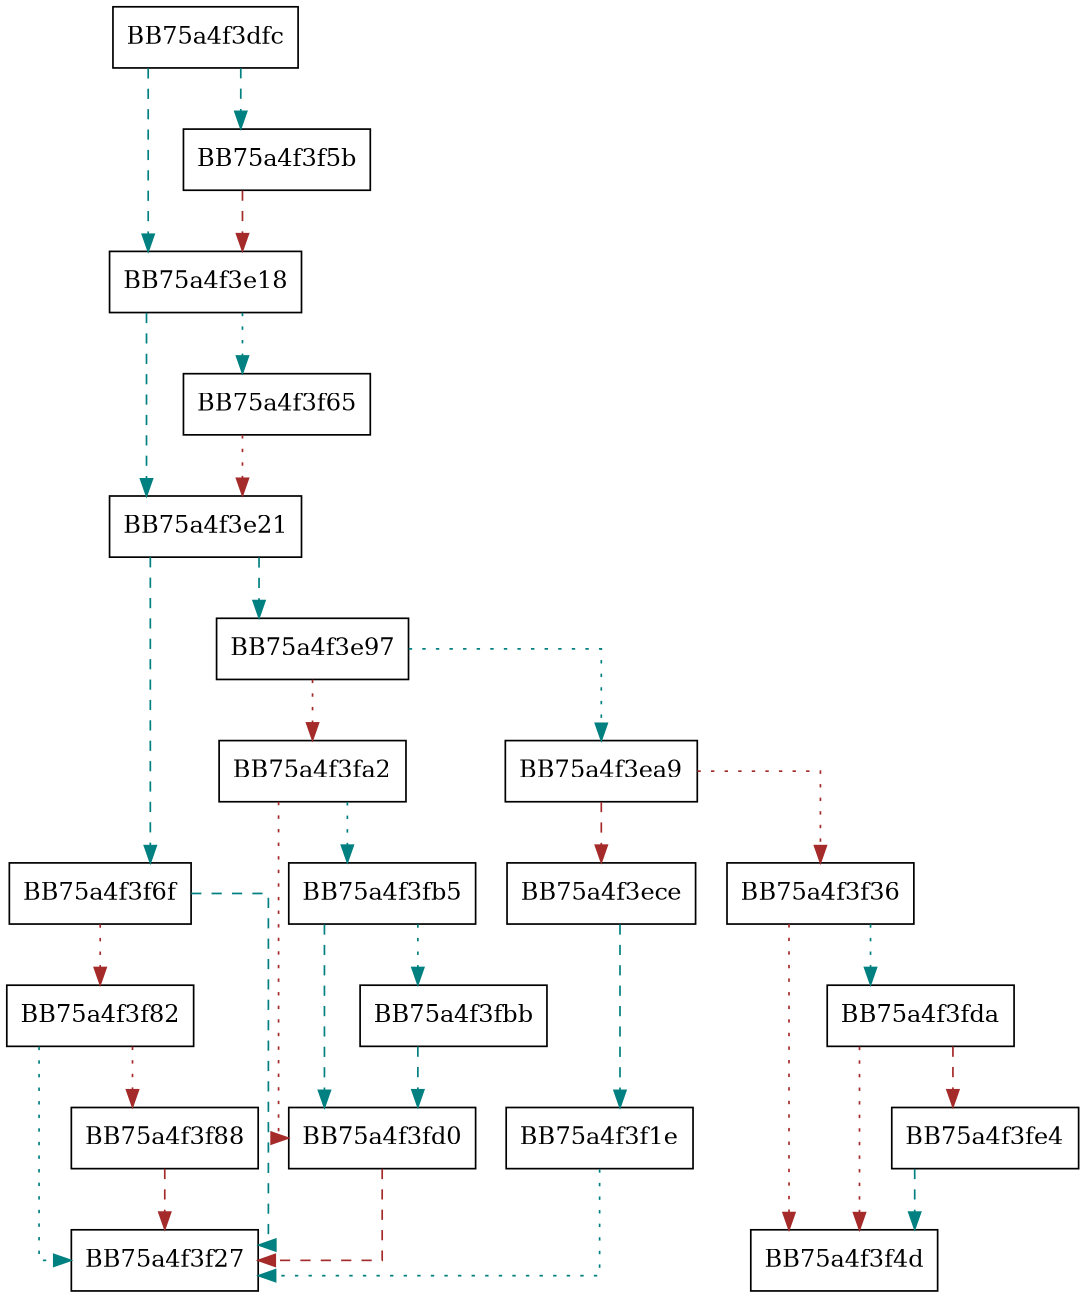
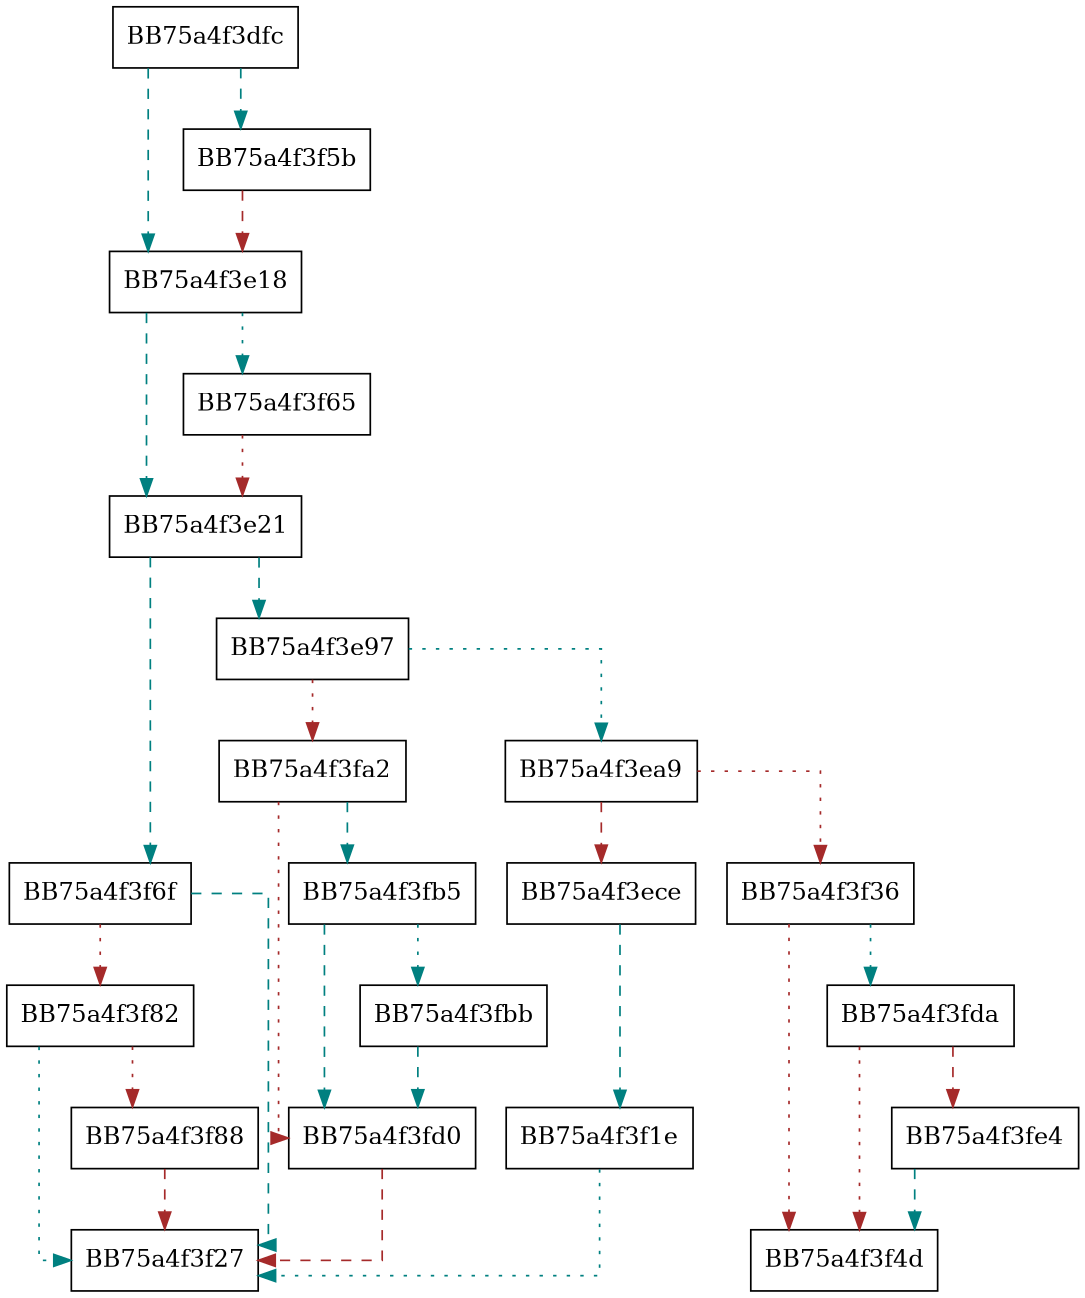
edge "BB75a4f3fa2" -> "BB75a4f3fb5": style dotted -> dashed
